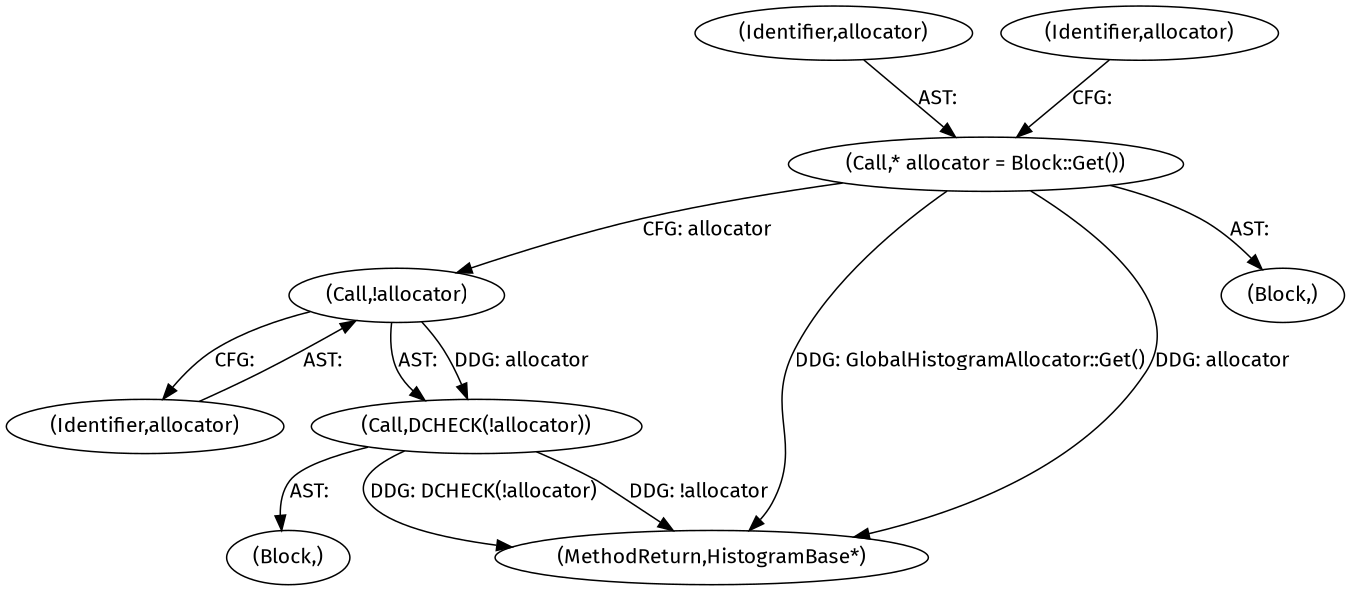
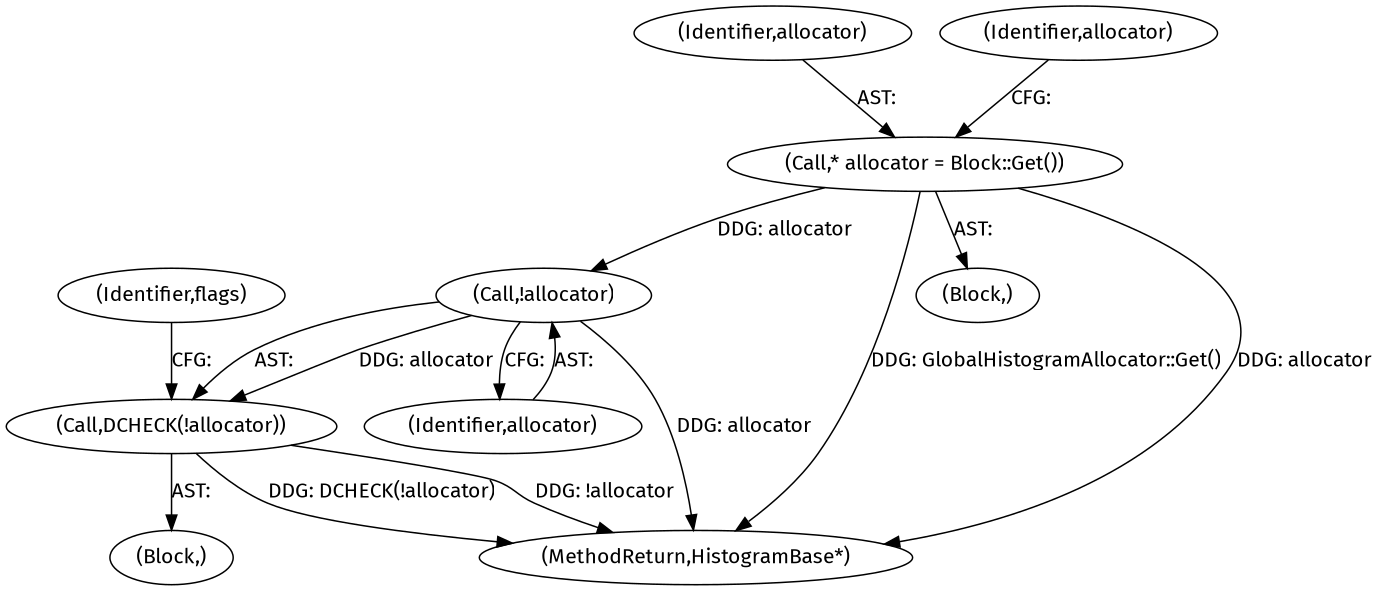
edge "(Call,* allocator = Block::Get())" -> "(Call,!allocator)": label "CFG: allocator" -> "DDG: allocator"
node "(Identifier,flags)": added
edge "(Call,!allocator)" -> "(MethodReturn,HistogramBase*)": added, label "DDG: allocator"
